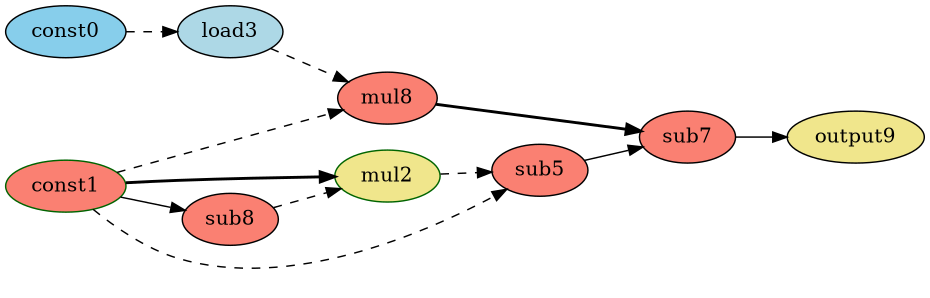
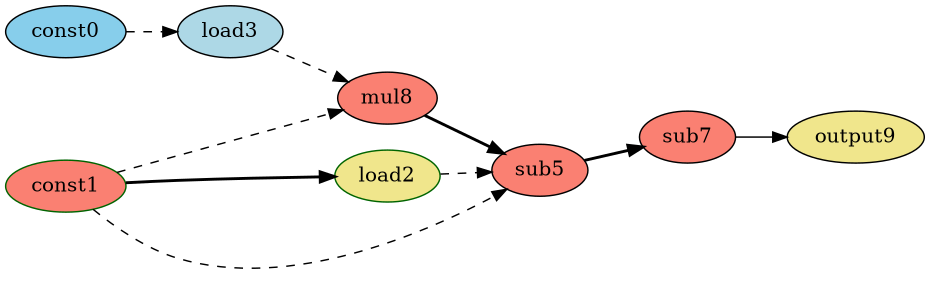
edge "mul8" -> "sub7": now "mul8" -> "sub5"
edge "sub5" -> "sub7": style solid -> bold
node "mul2": label "mul2" -> "load2"
node "sub8": removed
